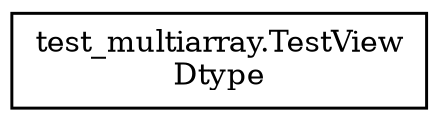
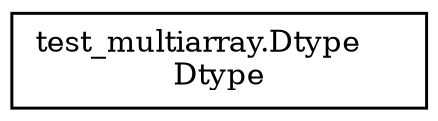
node "test_multiarray.TestView Dtype": label "test_multiarray.TestView Dtype" -> "test_multiarray.Dtype Dtype"
